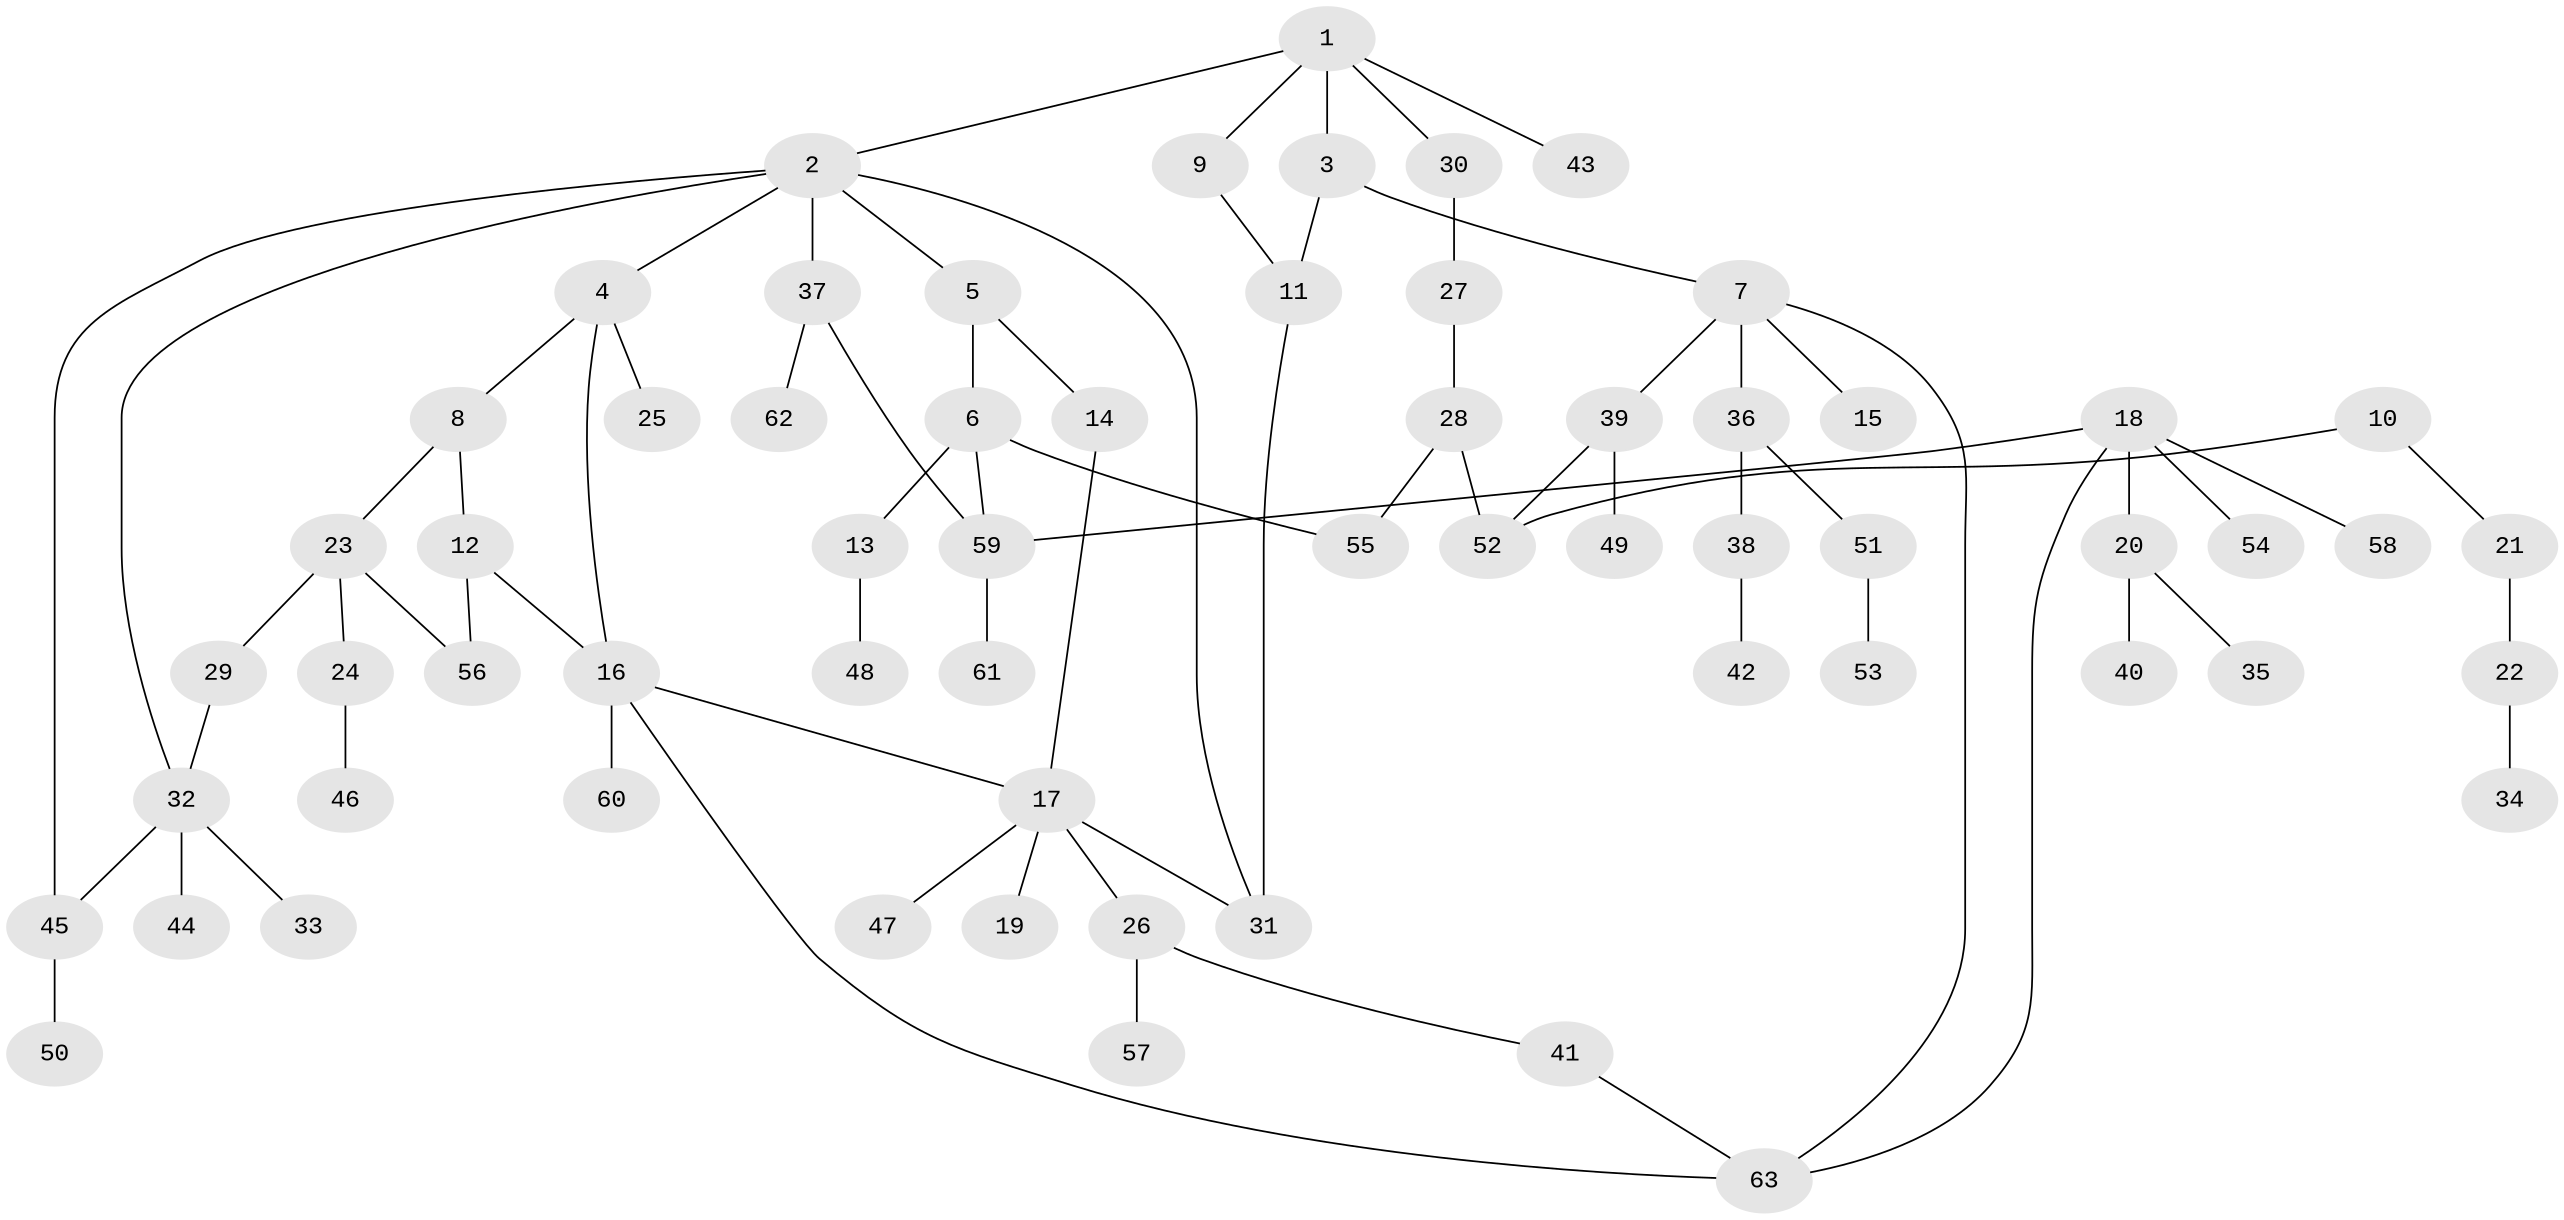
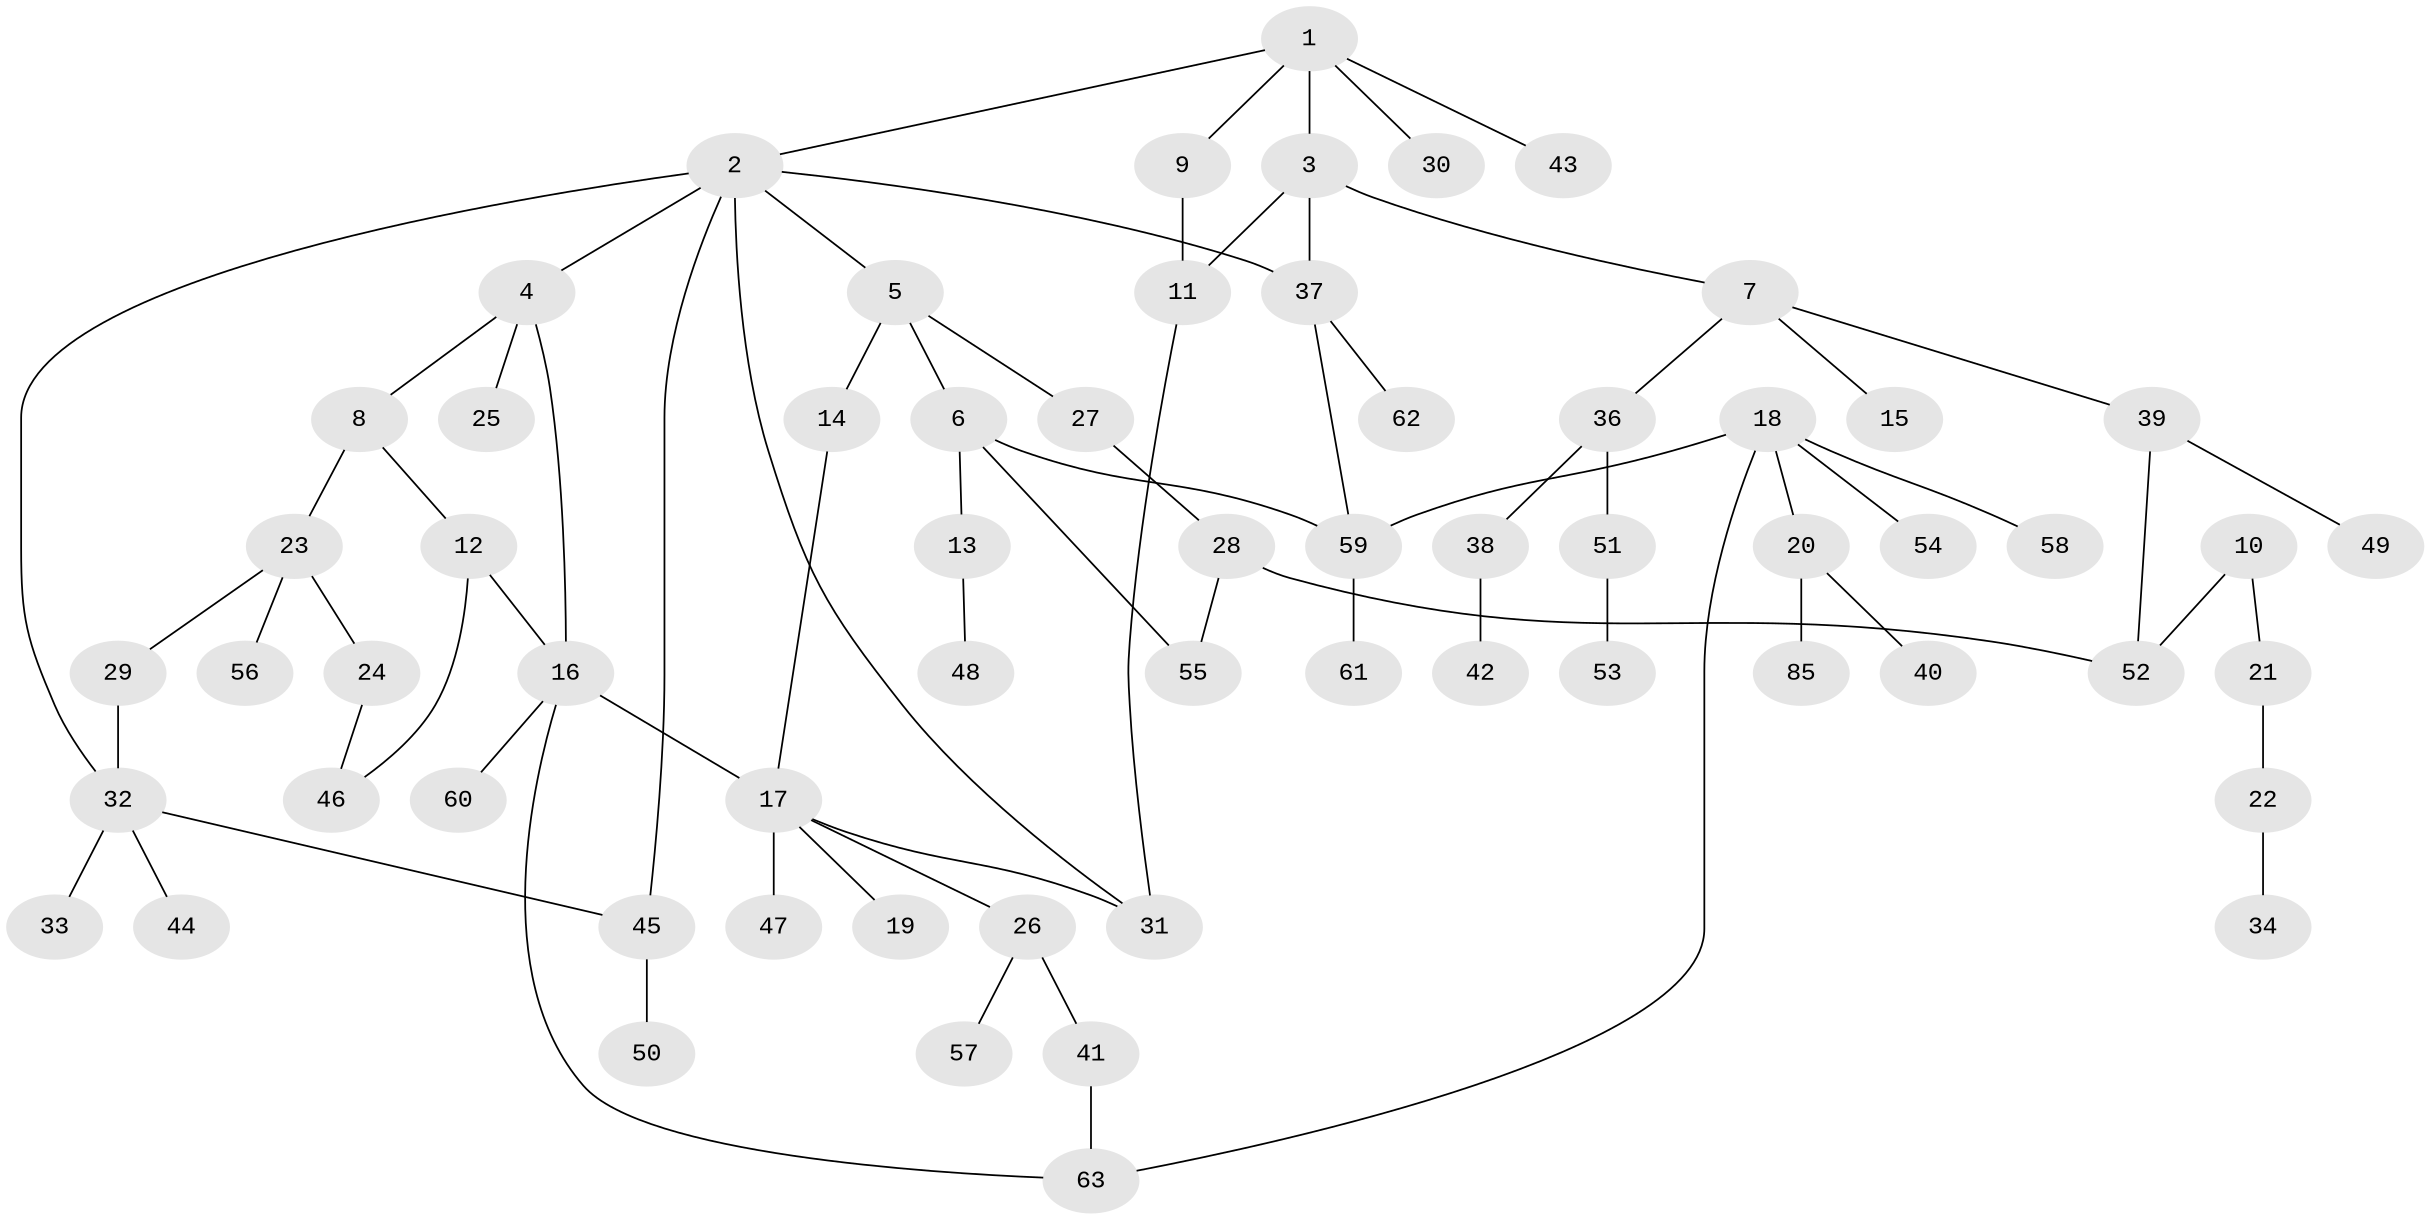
edge "3" -- "37": added
edge "30" -- "27": now "5" -- "27"
edge "12" -- "56": now "12" -- "46"
node "35": label "35" -> "85"
edge "7" -- "63": removed
